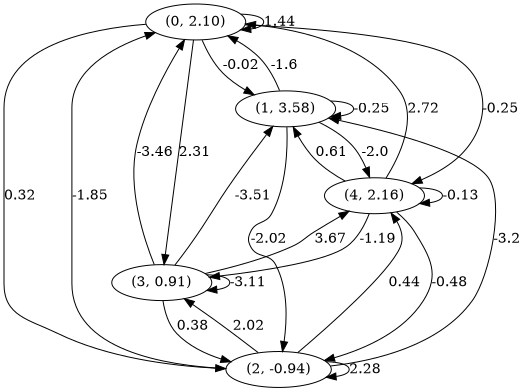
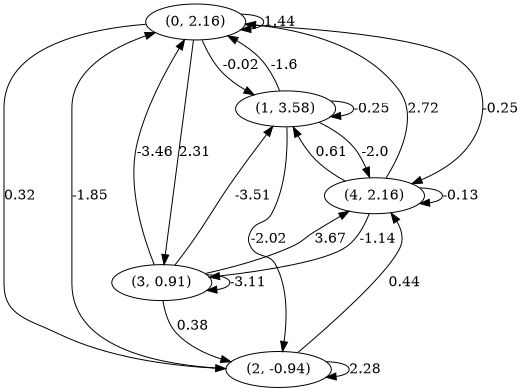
node "(0, 2.10)": label "(0, 2.10)" -> "(0, 2.16)"
edge "(4, 2.16)" -> "(3, 0.91)": label "-1.19" -> "-1.14"
edge "(2, -0.94)" -> "(1, 3.58)": removed, label "-3.2"
edge "(4, 2.16)" -> "(2, -0.94)": removed, label "-0.48"
edge "(2, -0.94)" -> "(3, 0.91)": removed, label "2.02"
